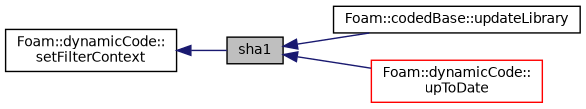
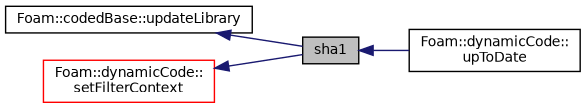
edge "Foam::codedBase::updateLibrary" -> "sha1": reversed
node "Foam::dynamicCode:: setFilterContext": color black -> red
node "Foam::dynamicCode:: upToDate": color red -> black
